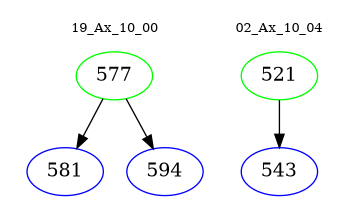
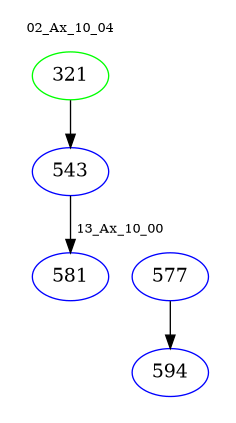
cluster "19_Ax_10_00": label "19_Ax_10_00" -> "13_Ax_10_00"
node "577": color green -> blue
node "521": label "521" -> "321"
edge "577" -> "581": now "543" -> "581"
